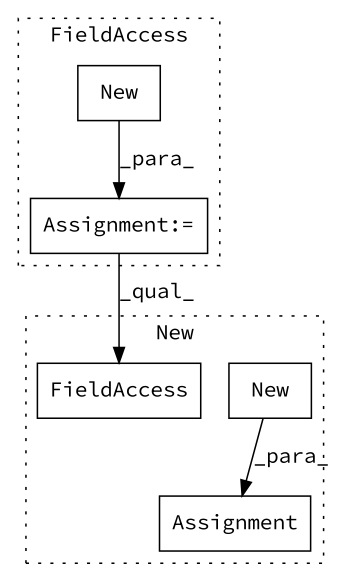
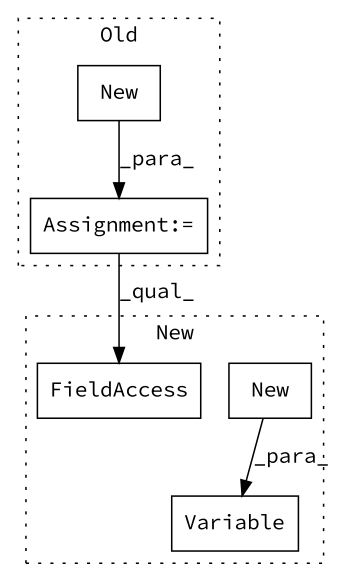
cluster "FieldAccess": label "FieldAccess" -> "Old"
node "Assignment": label "Assignment" -> "Variable"
